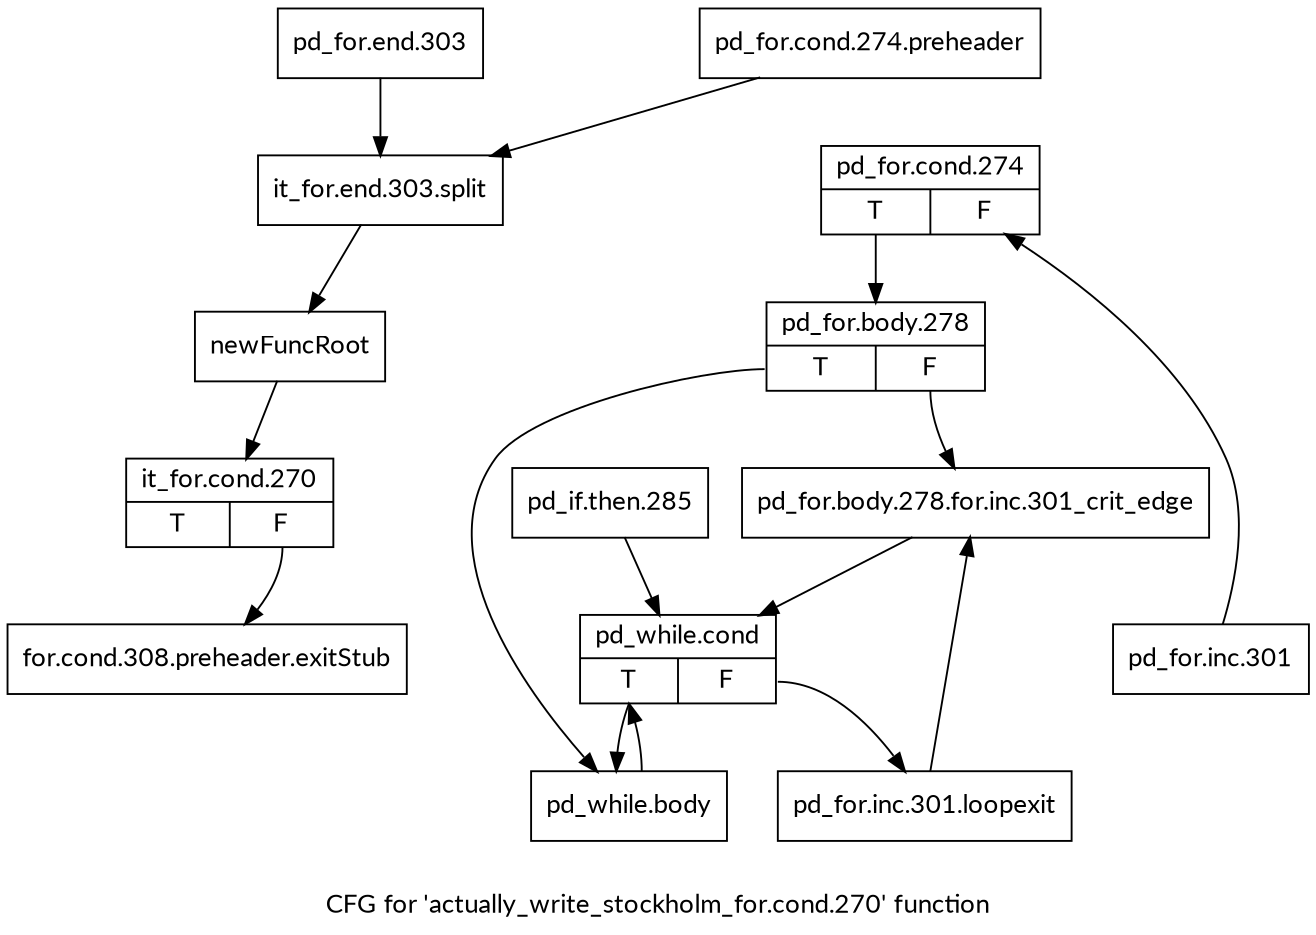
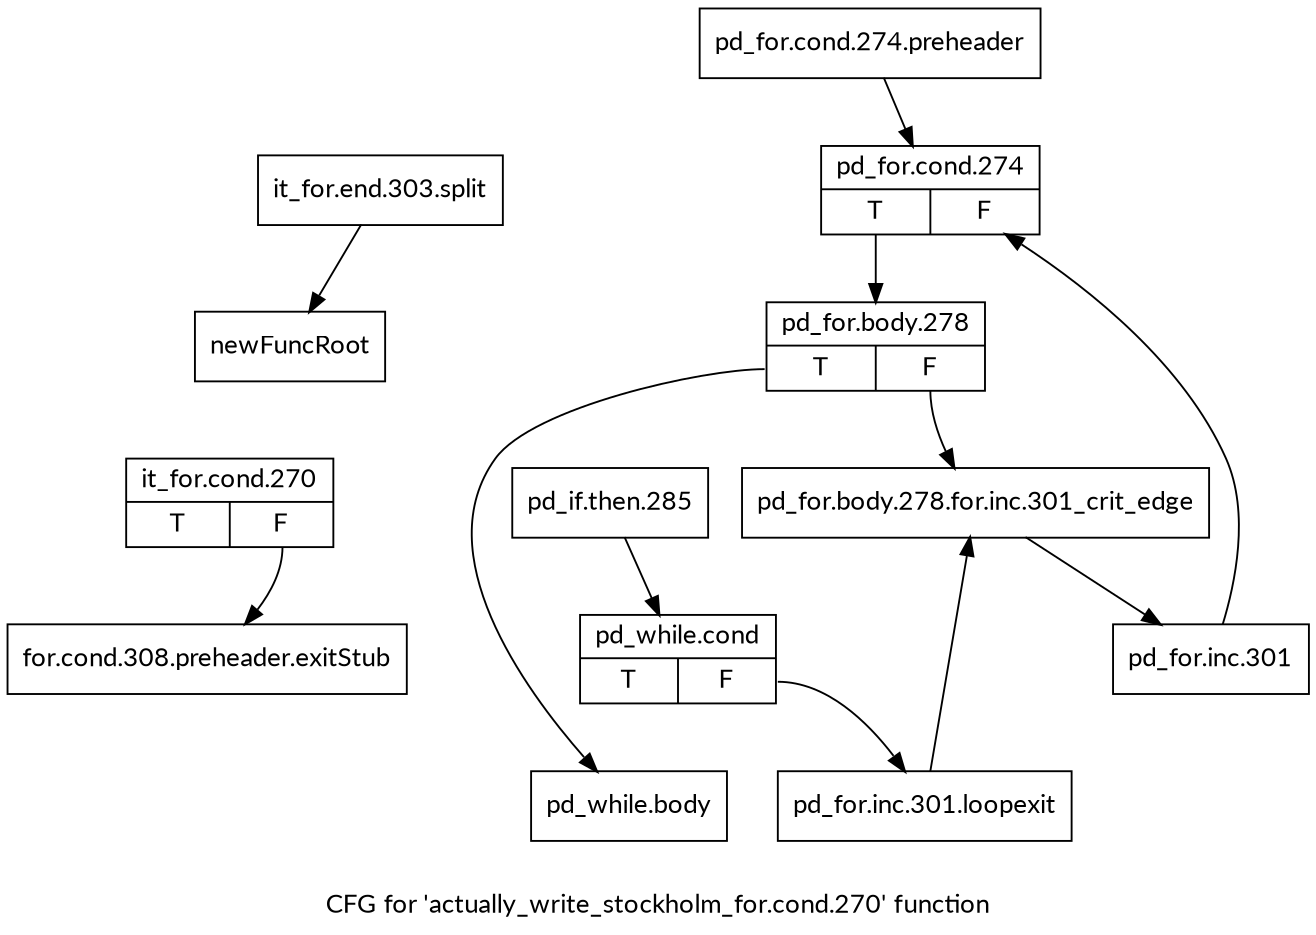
node "pd_for.end.303": removed
edge "pd_for.cond.274.preheader" -> "it_for.end.303.split": now "pd_for.cond.274.preheader" -> "pd_for.cond.274"
edge "newFuncRoot" -> "it_for.cond.270": removed
edge "pd_for.body.278.for.inc.301_crit_edge" -> "pd_while.cond": now "pd_for.body.278.for.inc.301_crit_edge" -> "pd_for.inc.301"
edge "pd_while.cond" -> "pd_while.body": removed
edge "pd_while.body" -> "pd_while.cond": removed
